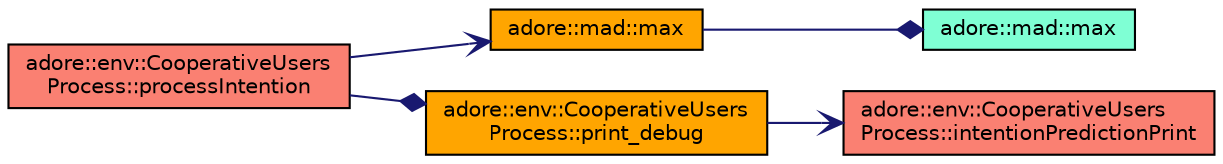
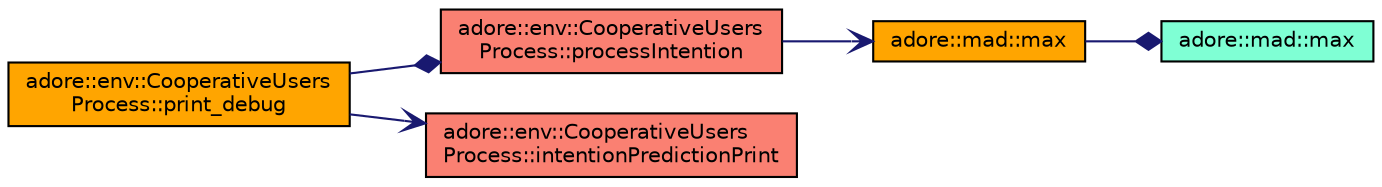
edge "adore::env::CooperativeUsers Process::processIntention" -> "adore::env::CooperativeUsers Process::print_debug": reversed
